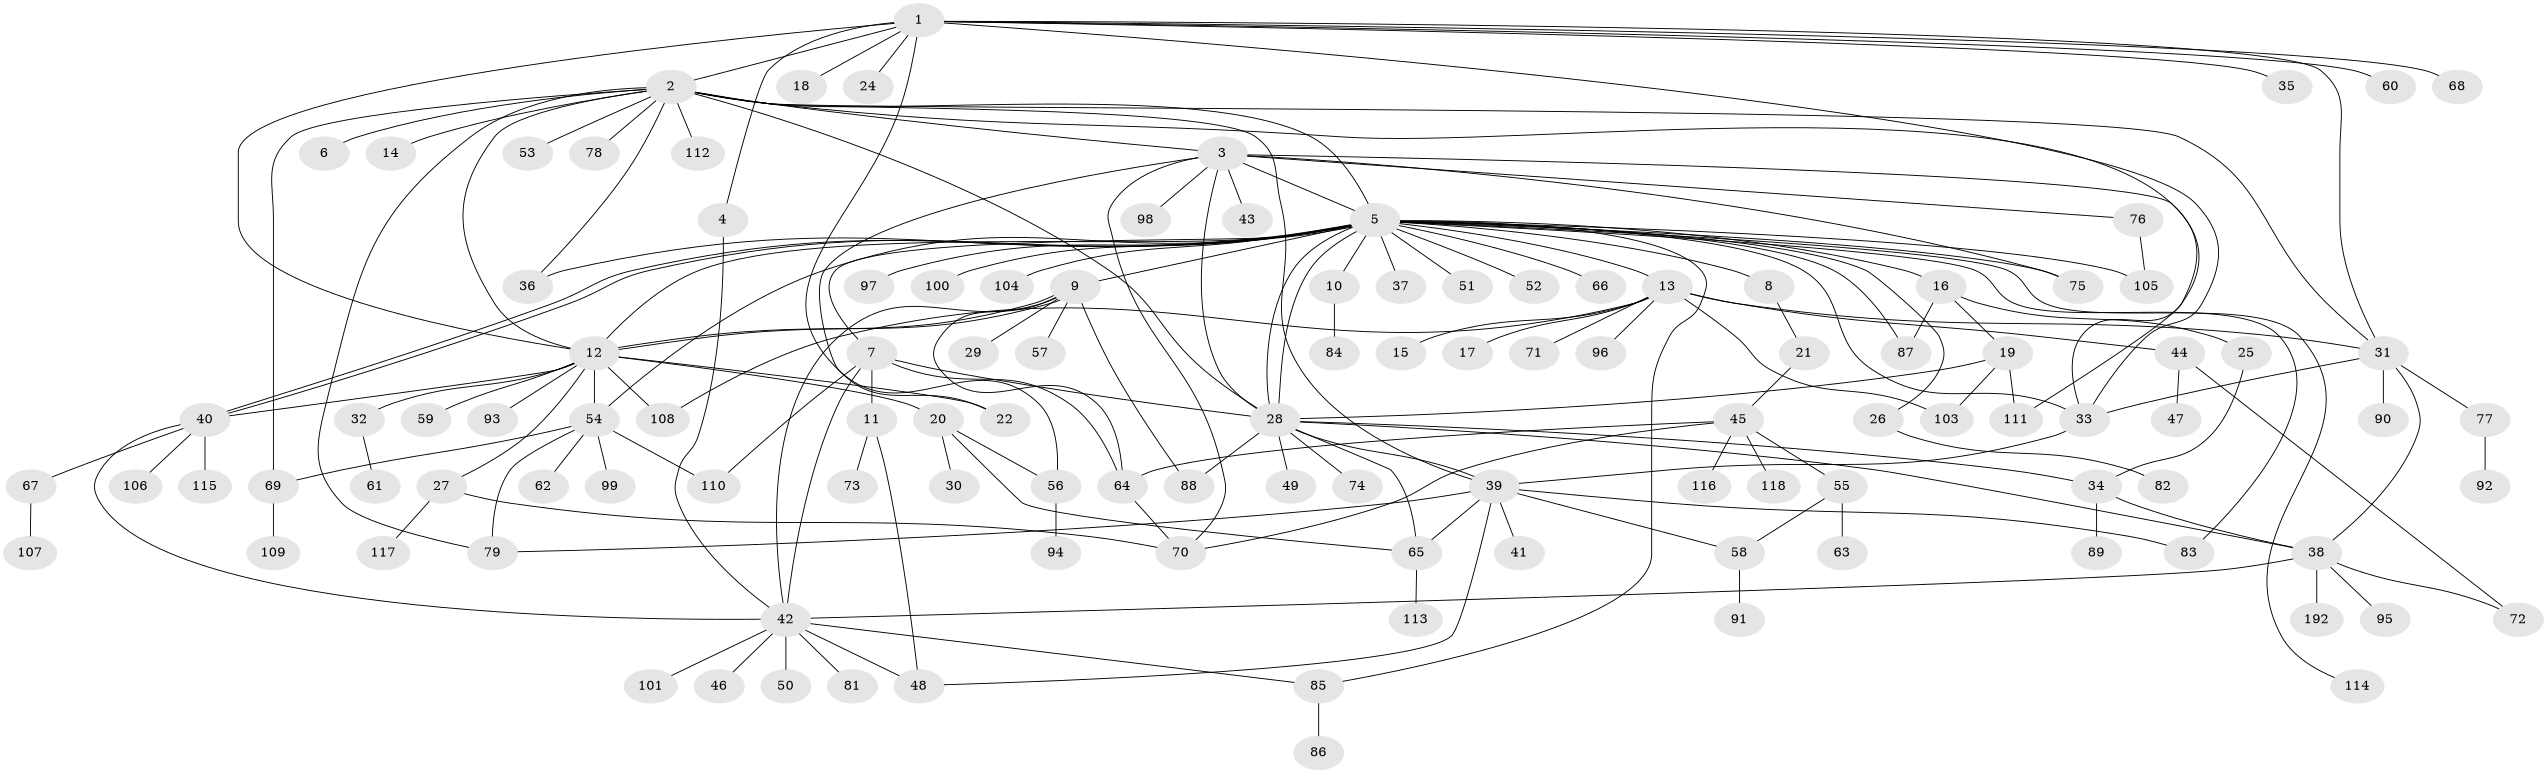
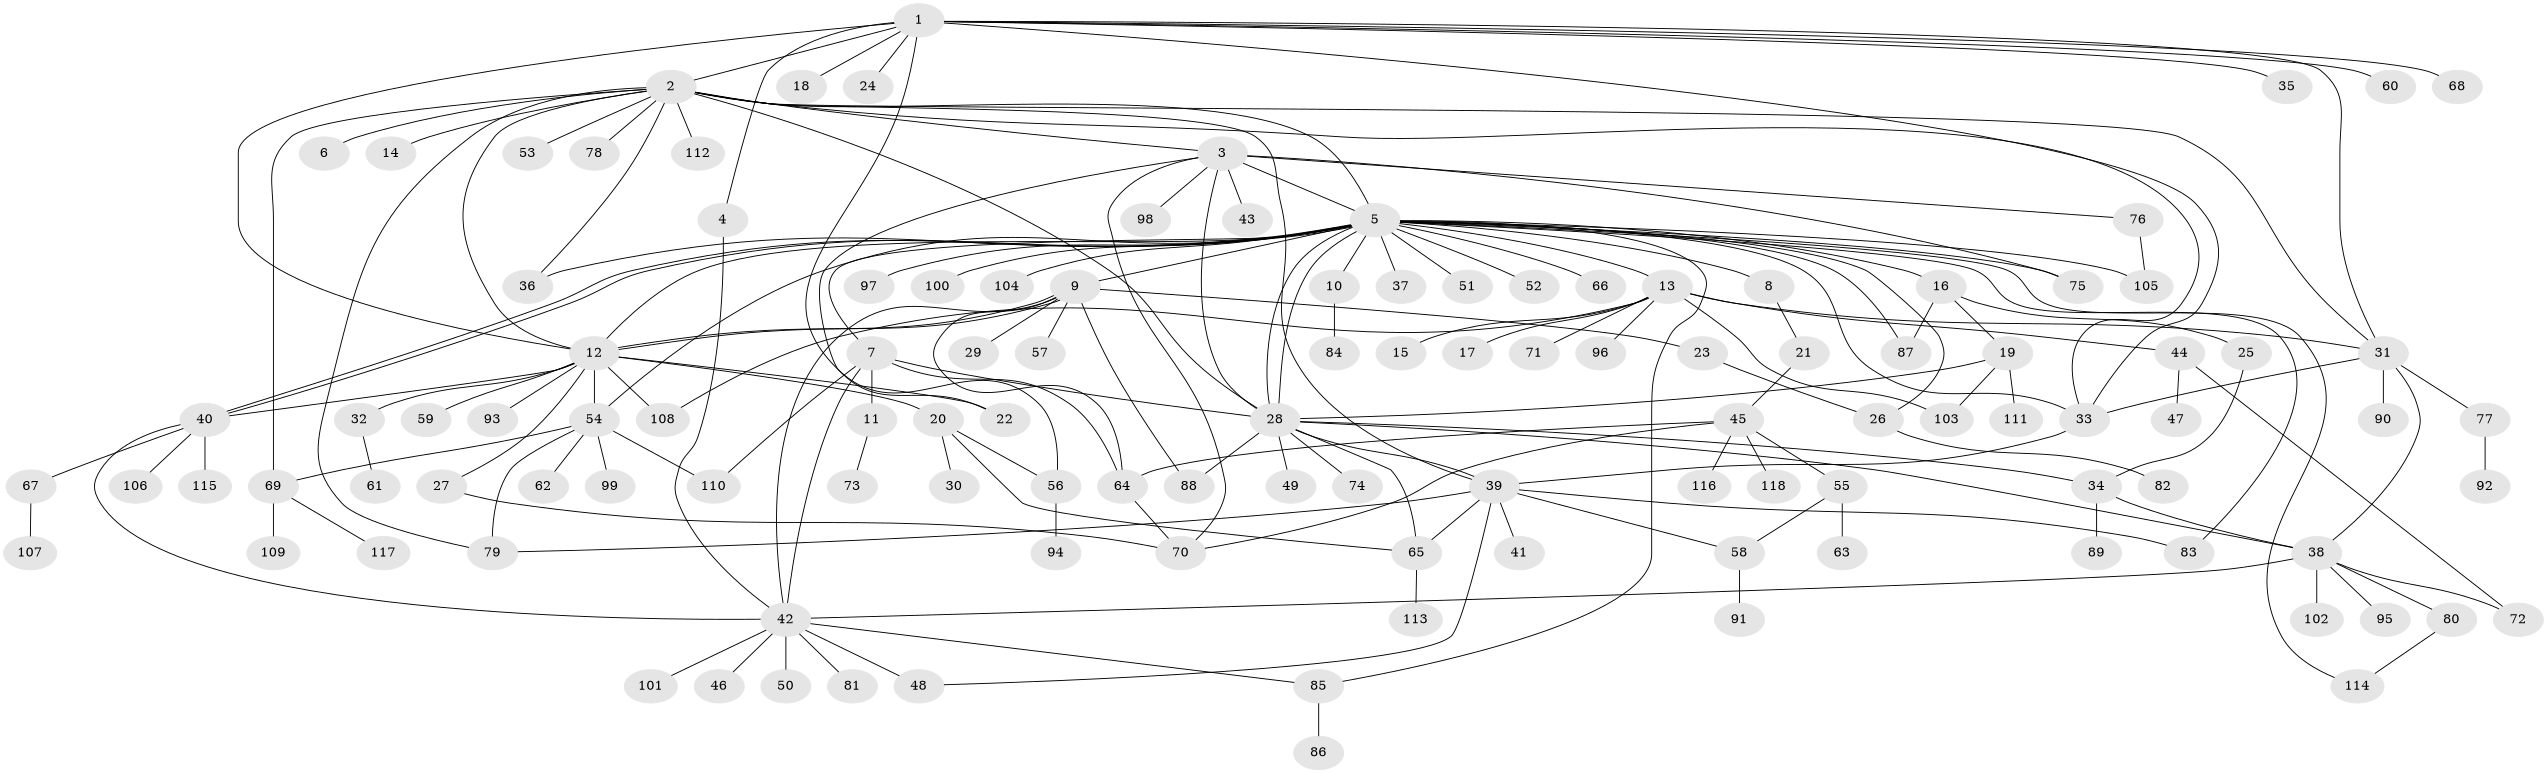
edge "3" -- "111": removed
node "23": added
edge "27" -- "117": now "69" -- "117"
edge "11" -- "48": removed
node "192": label "192" -> "102"
node "80": added
